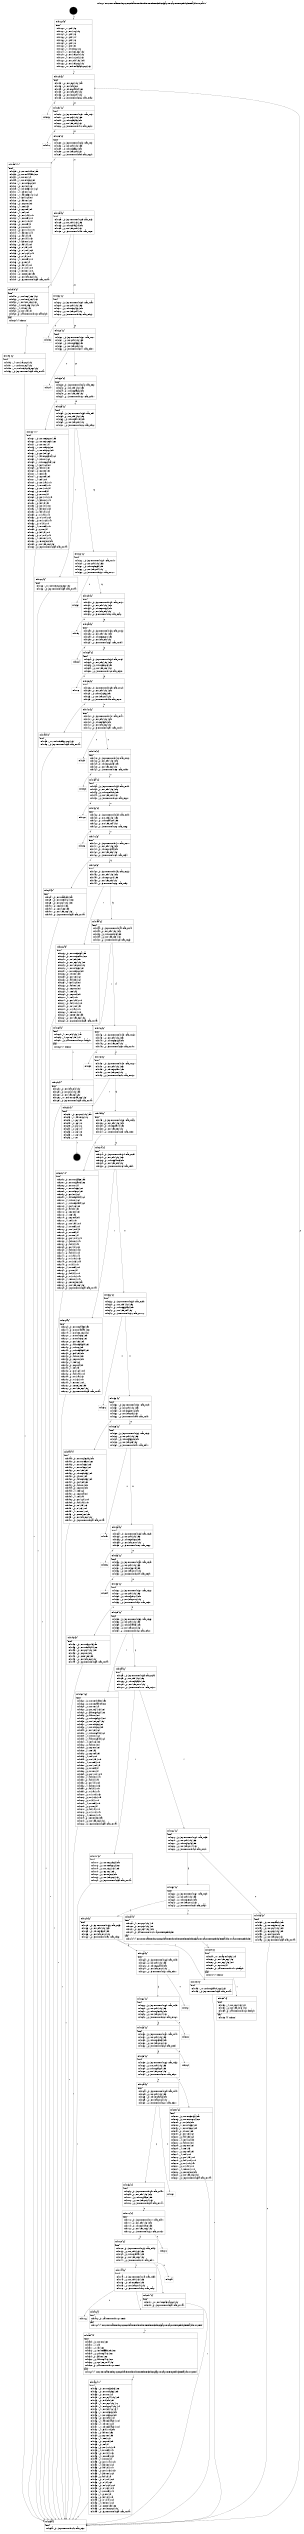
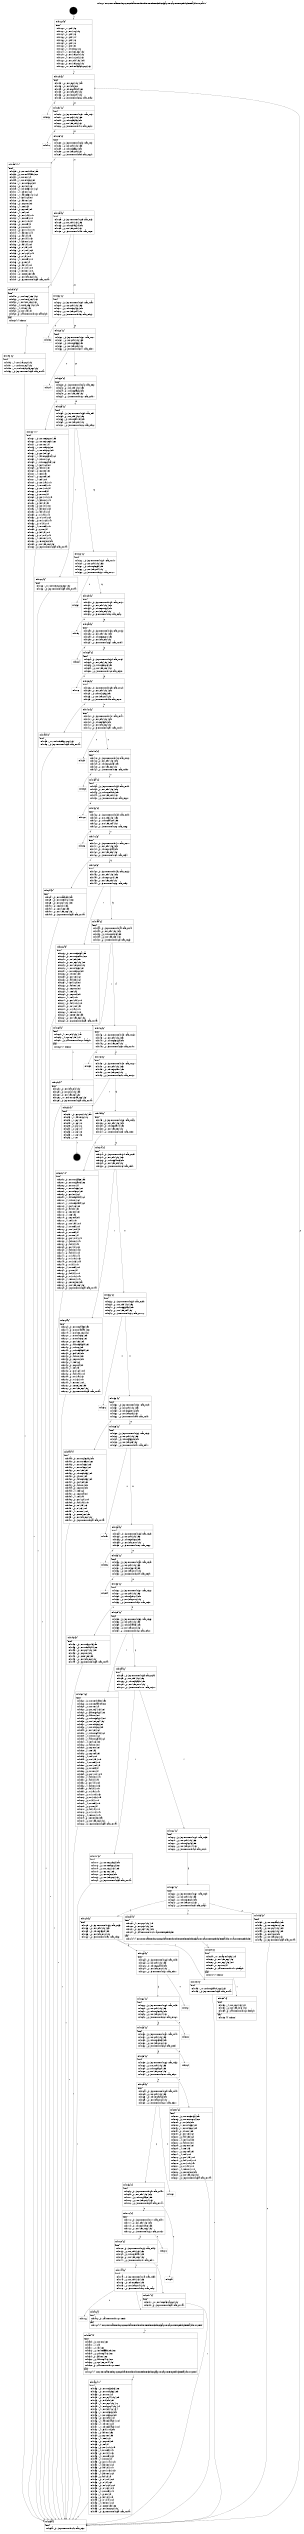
edge "0x40143a [28]" -> "0x401456 [28]": removed, label "17"
edge "0x401616 [28]" -> "0x40198d [30]": now "0x401632 [28]" -> "0x40198d [30]"
edge "0x40172e [28]" -> "0x4023da": now "0x4016f6 [28]" -> "0x4023da"
